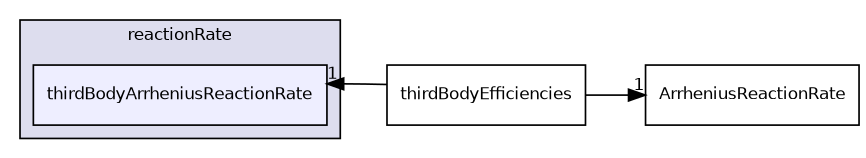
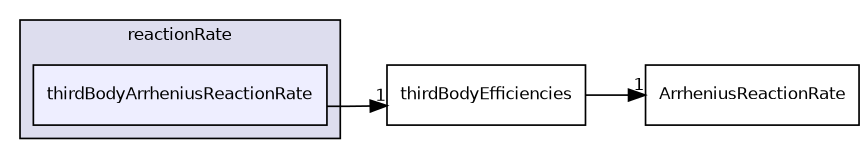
edge "thirdBodyEfficiencies" -> "thirdBodyArrheniusReactionRate": reversed
